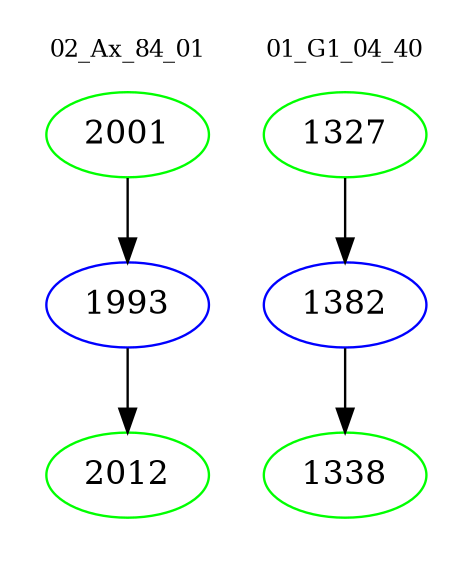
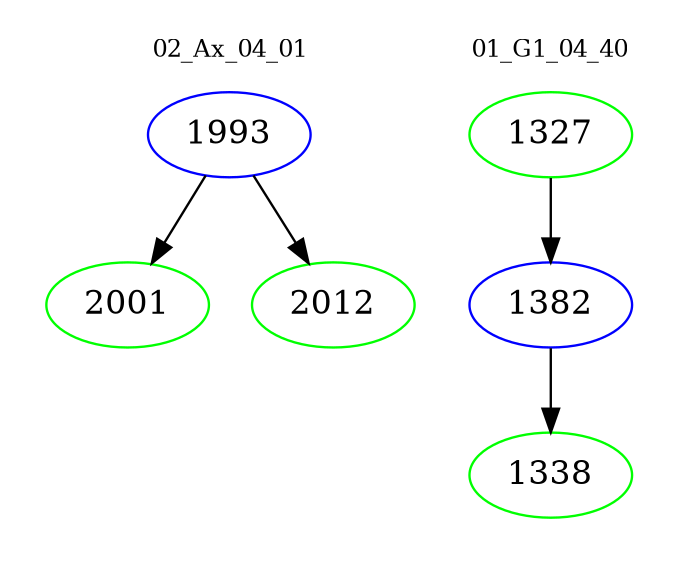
cluster "02_Ax_84_01": label "02_Ax_84_01" -> "02_Ax_04_01"
edge "2001" -> "1993": reversed
